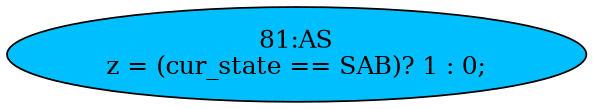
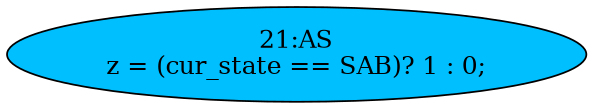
node "81:AS z = (cur_state == SAB)? 1 : 0;": label "81:AS z = (cur_state == SAB)? 1 : 0;" -> "21:AS z = (cur_state == SAB)? 1 : 0;"
